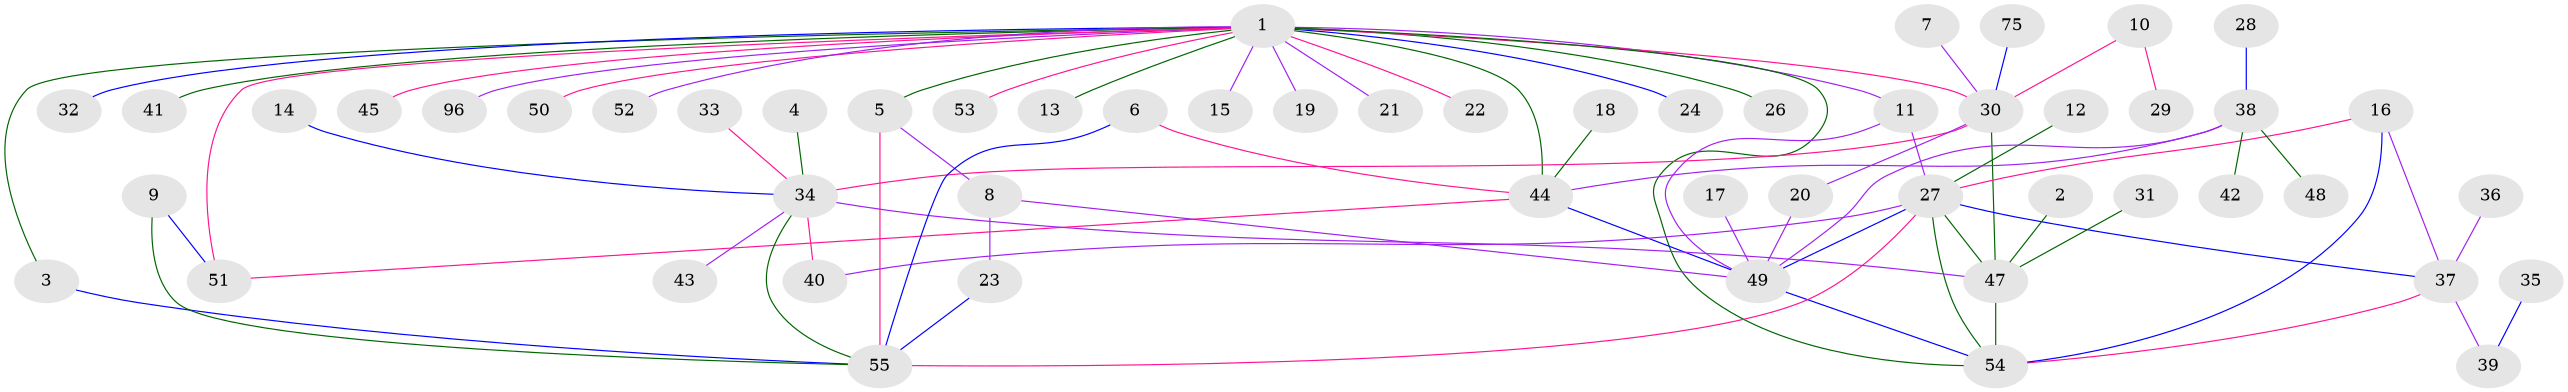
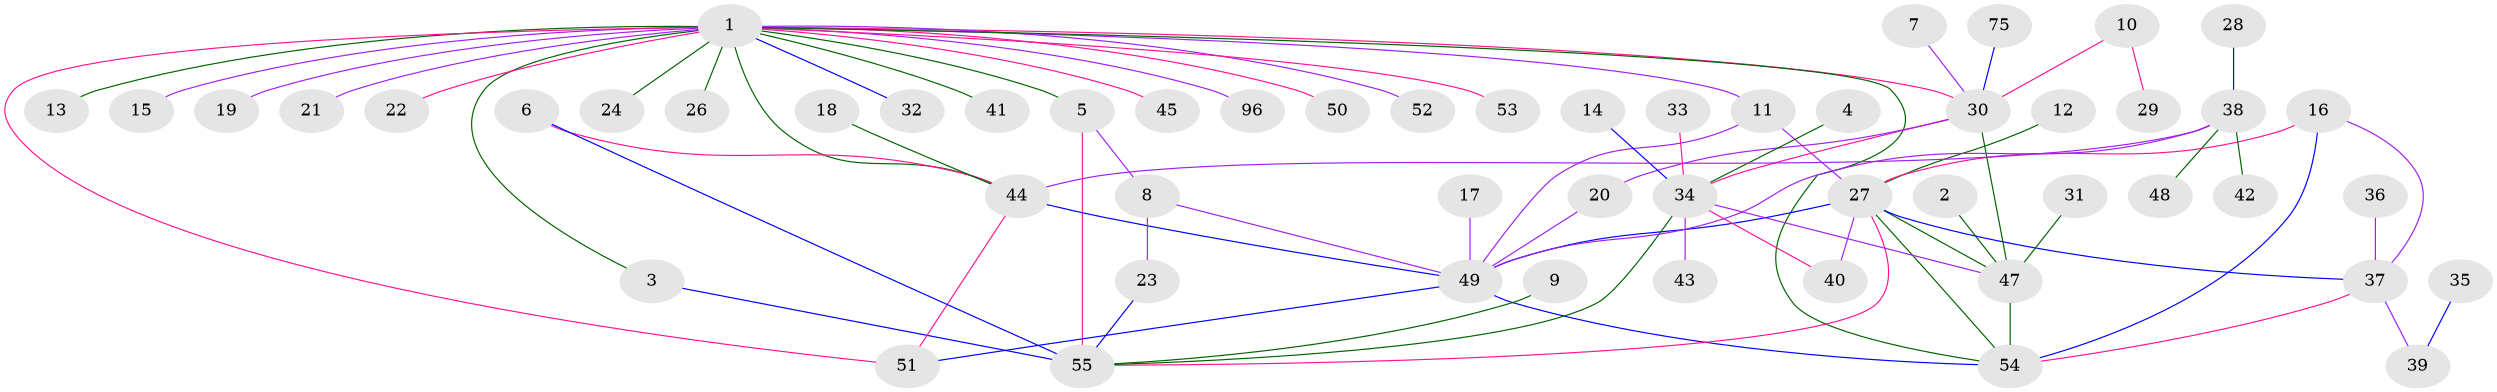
edge "1" -- "24": color blue -> darkgreen
edge "9" -- "51": now "49" -- "51"
